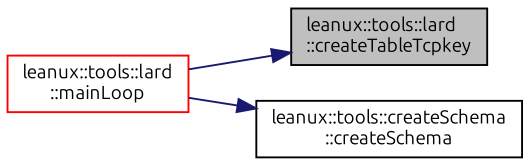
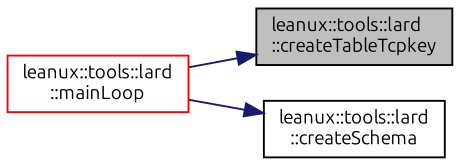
node "leanux::tools::createSchema ::createSchema": label "leanux::tools::createSchema ::createSchema" -> "leanux::tools::lard ::createSchema"
